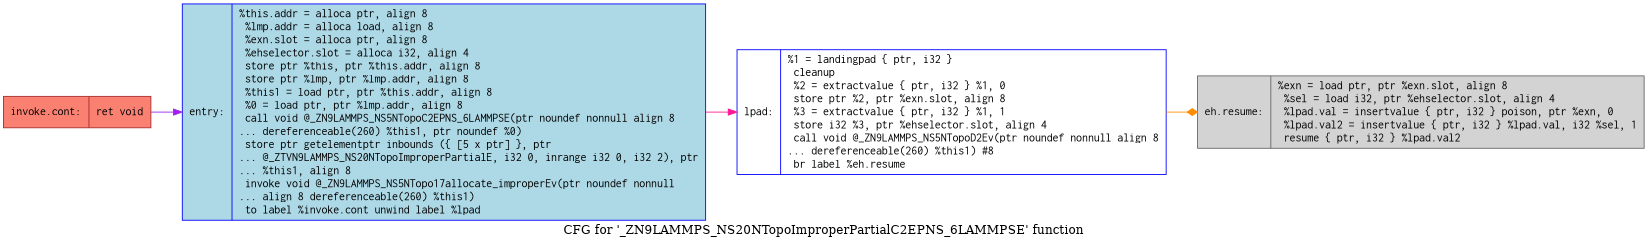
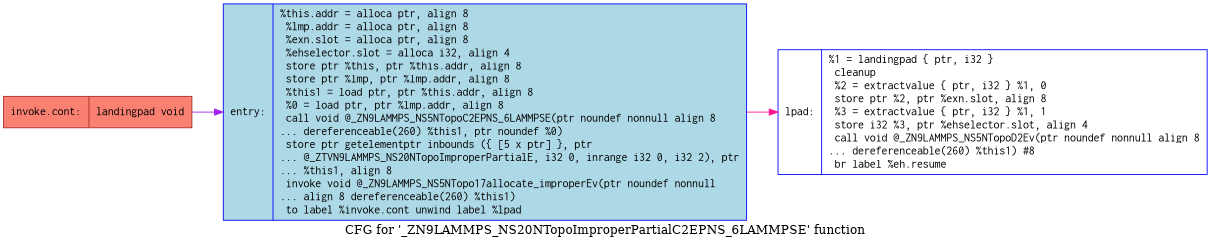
node "entry:": text "%lmp.addr = alloca load, align 8" -> "%lmp.addr = alloca ptr, align 8"
node "invoke.cont:": text "ret void" -> "landingpad void"
node "eh.resume:": removed
